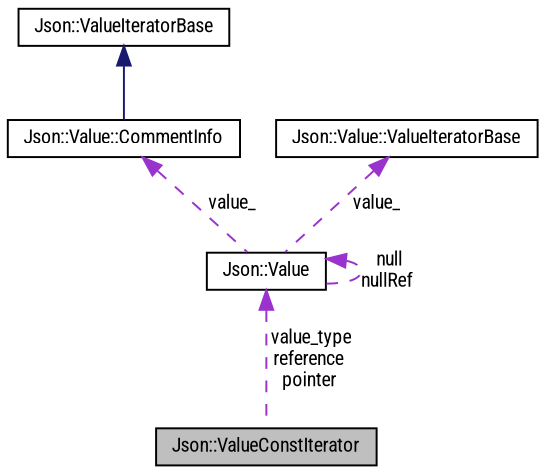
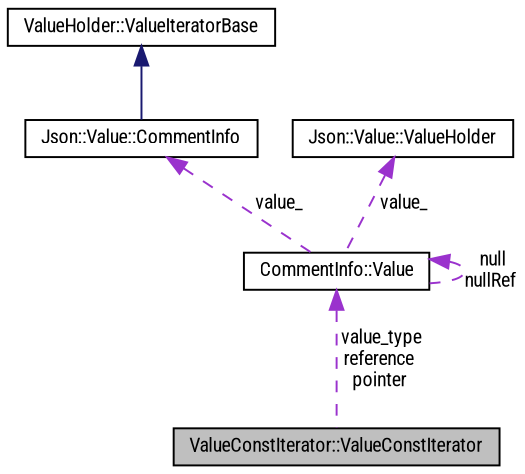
node "Json::ValueIteratorBase": label "Json::ValueIteratorBase" -> "ValueHolder::ValueIteratorBase"
node "Json::Value::ValueIteratorBase": label "Json::Value::ValueIteratorBase" -> "Json::Value::ValueHolder"
node "Json::Value": label "Json::Value" -> "CommentInfo::Value"
node "Json::ValueConstIterator": label "Json::ValueConstIterator" -> "ValueConstIterator::ValueConstIterator"
